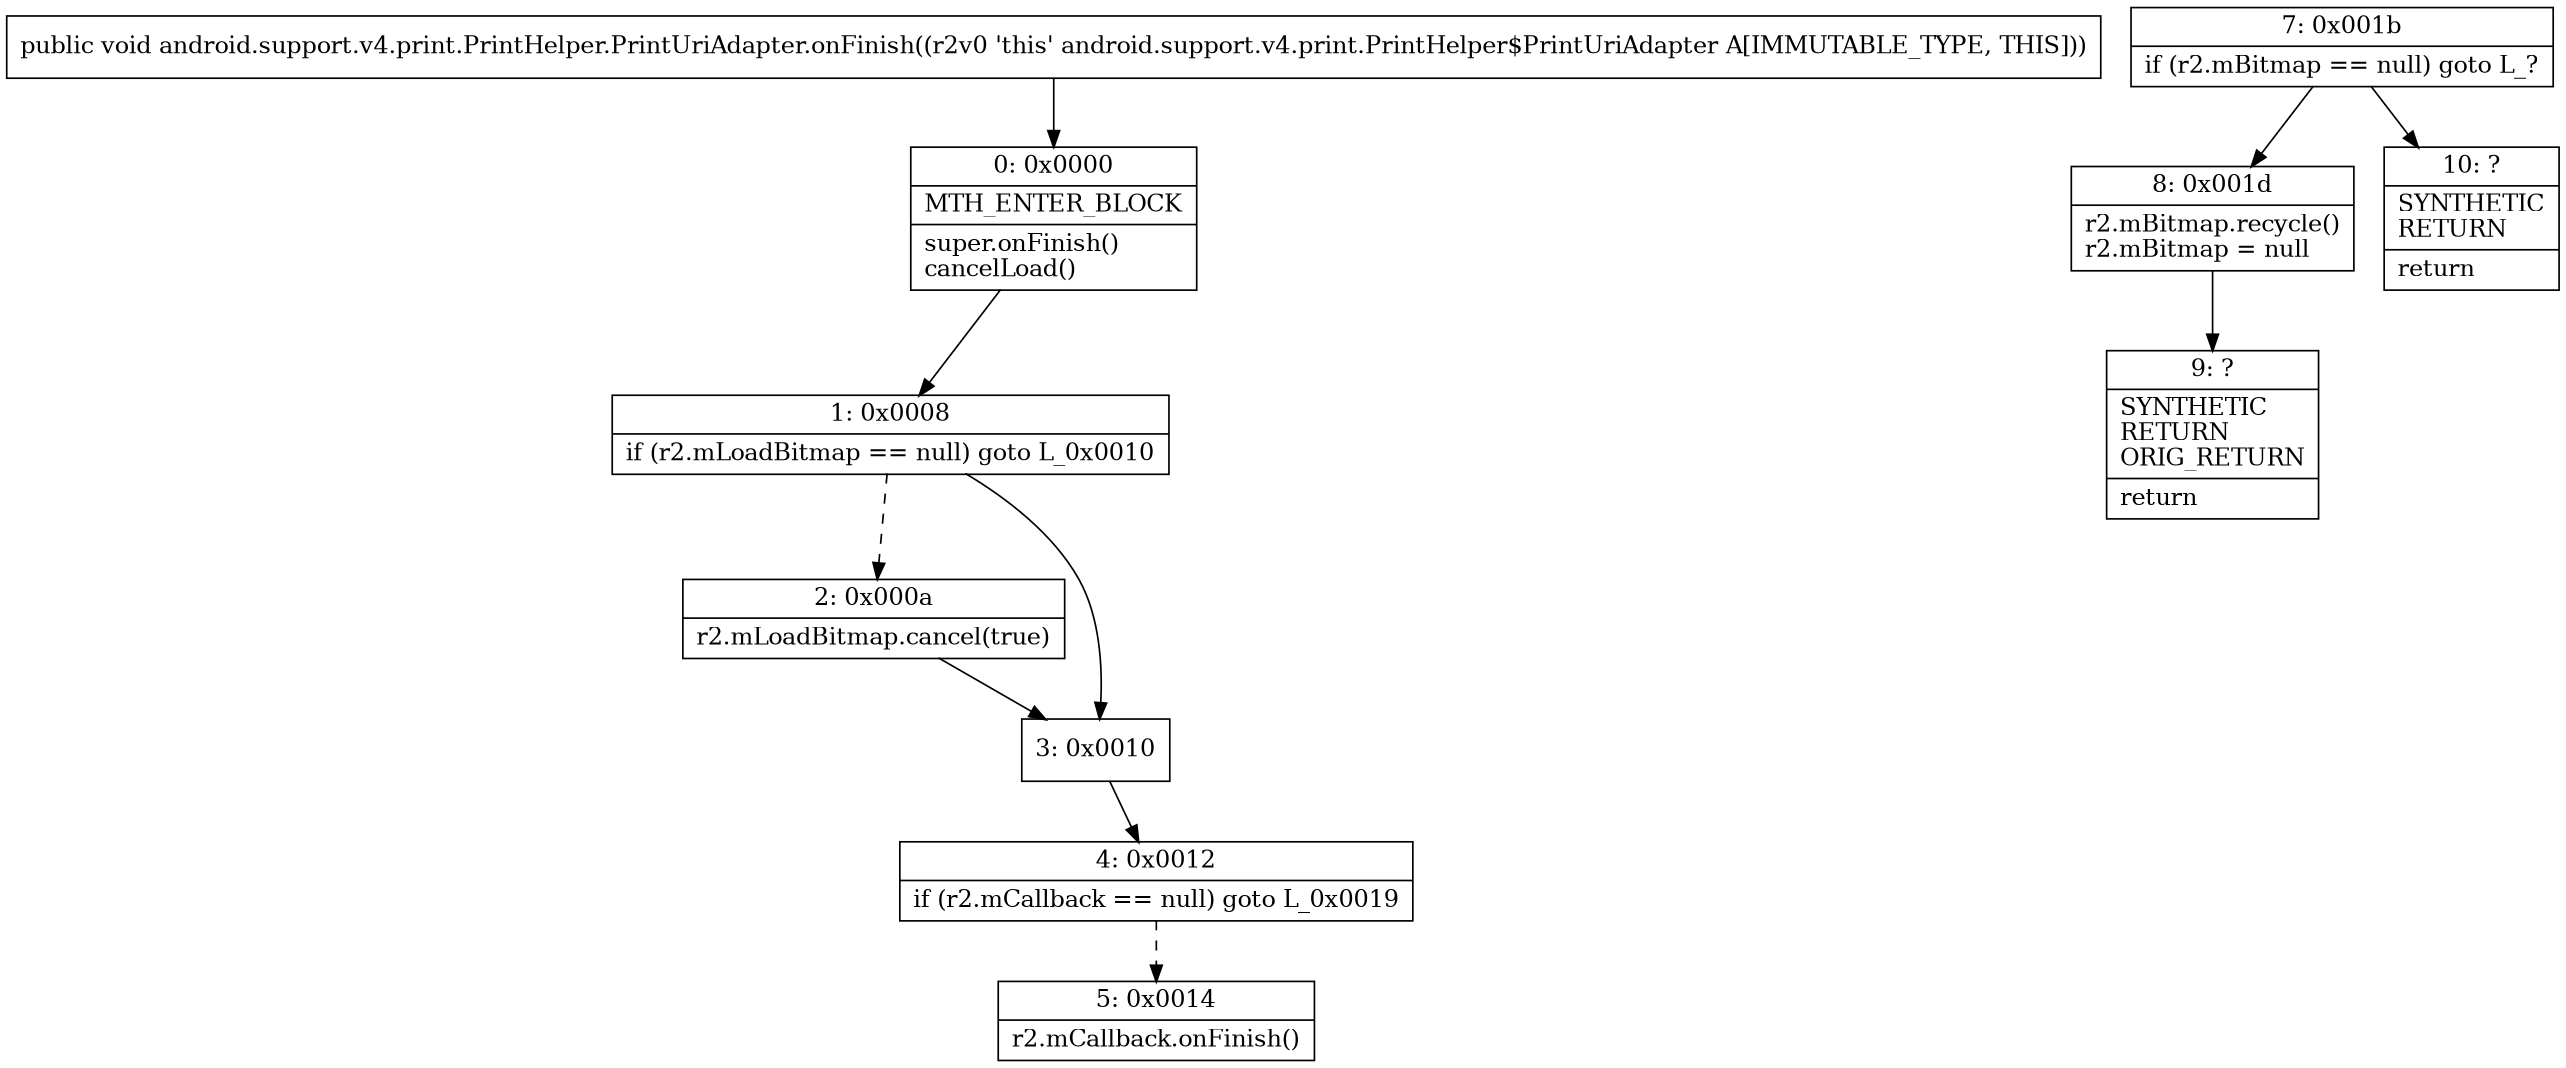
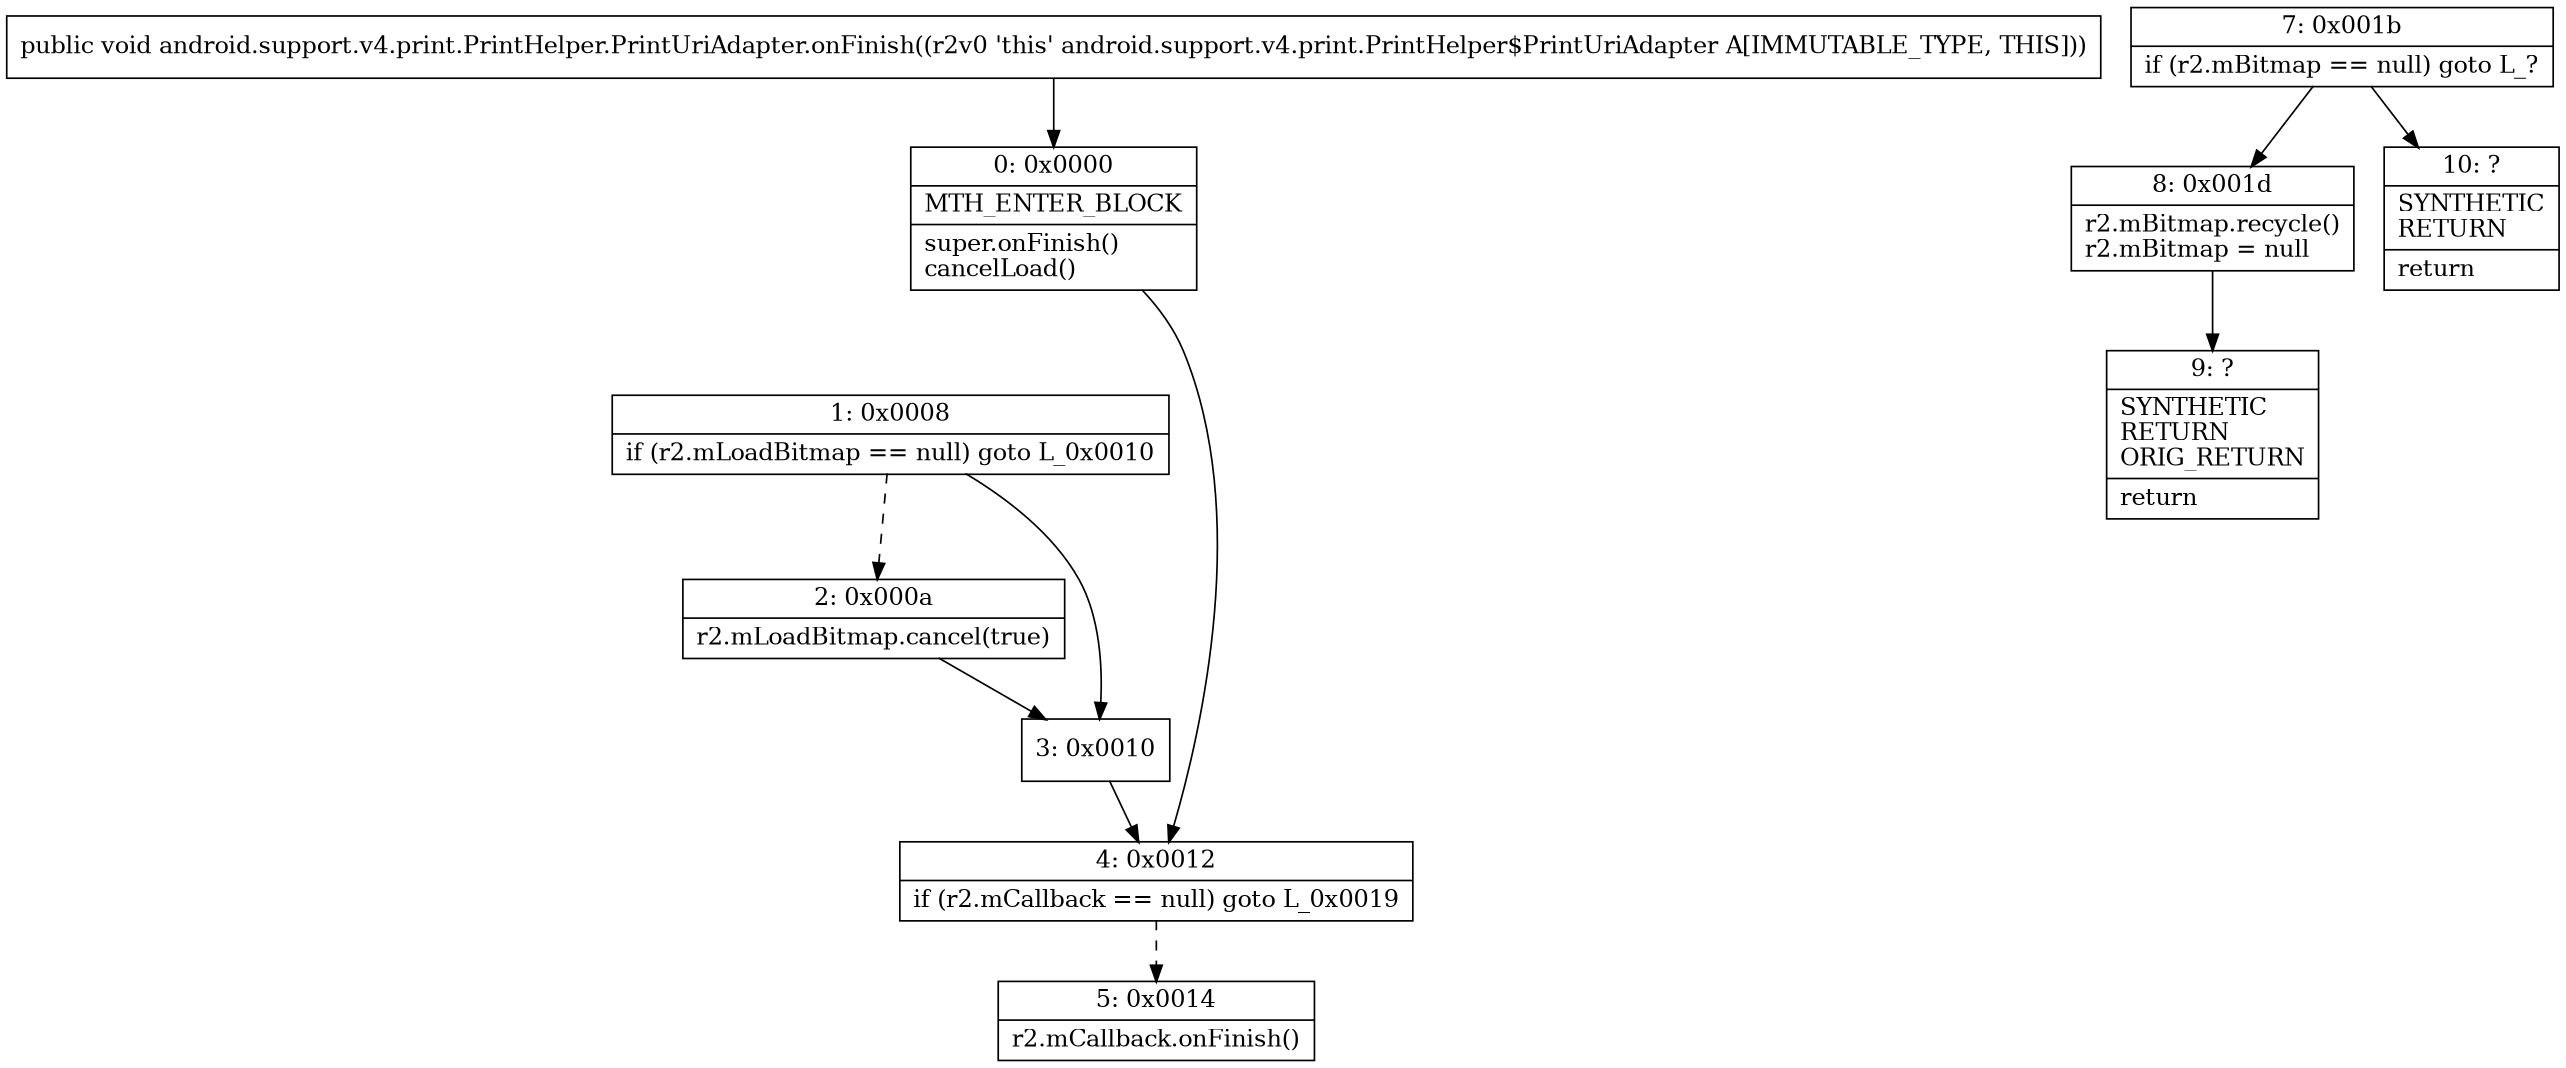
edge "0: 0x0000" -> "1: 0x0008": now "0: 0x0000" -> "4: 0x0012"
